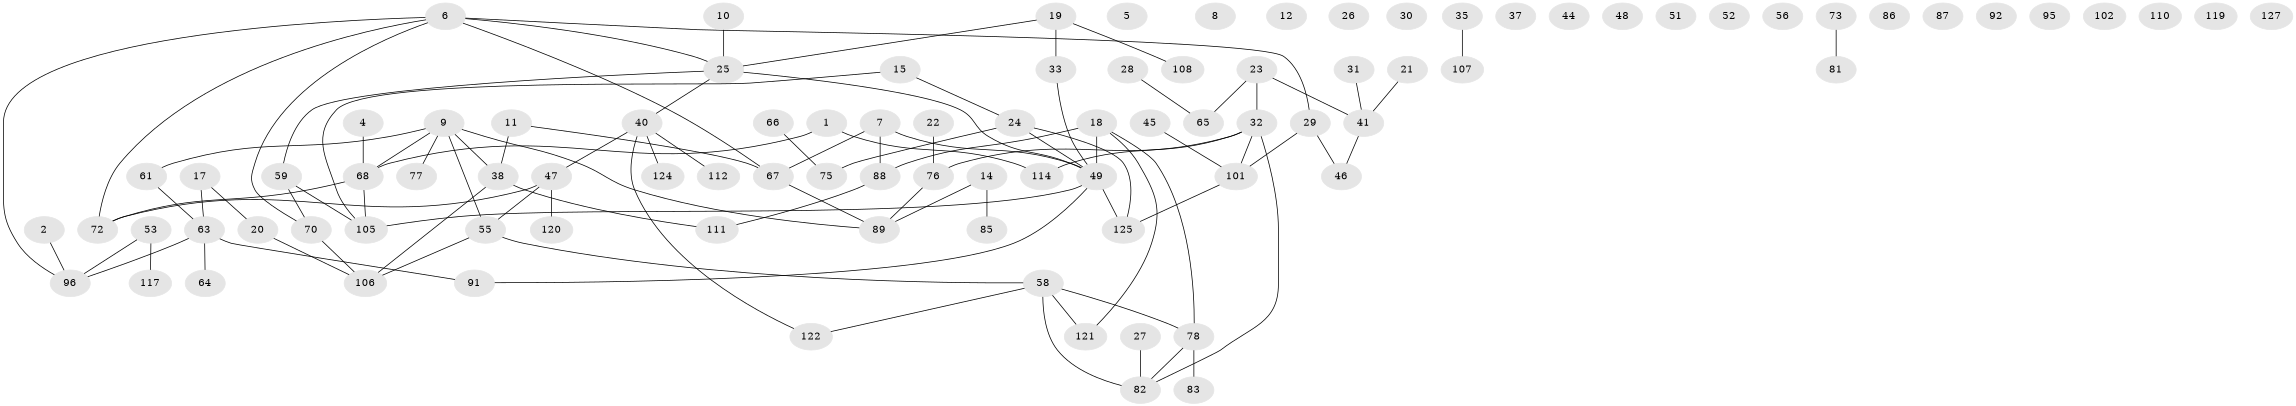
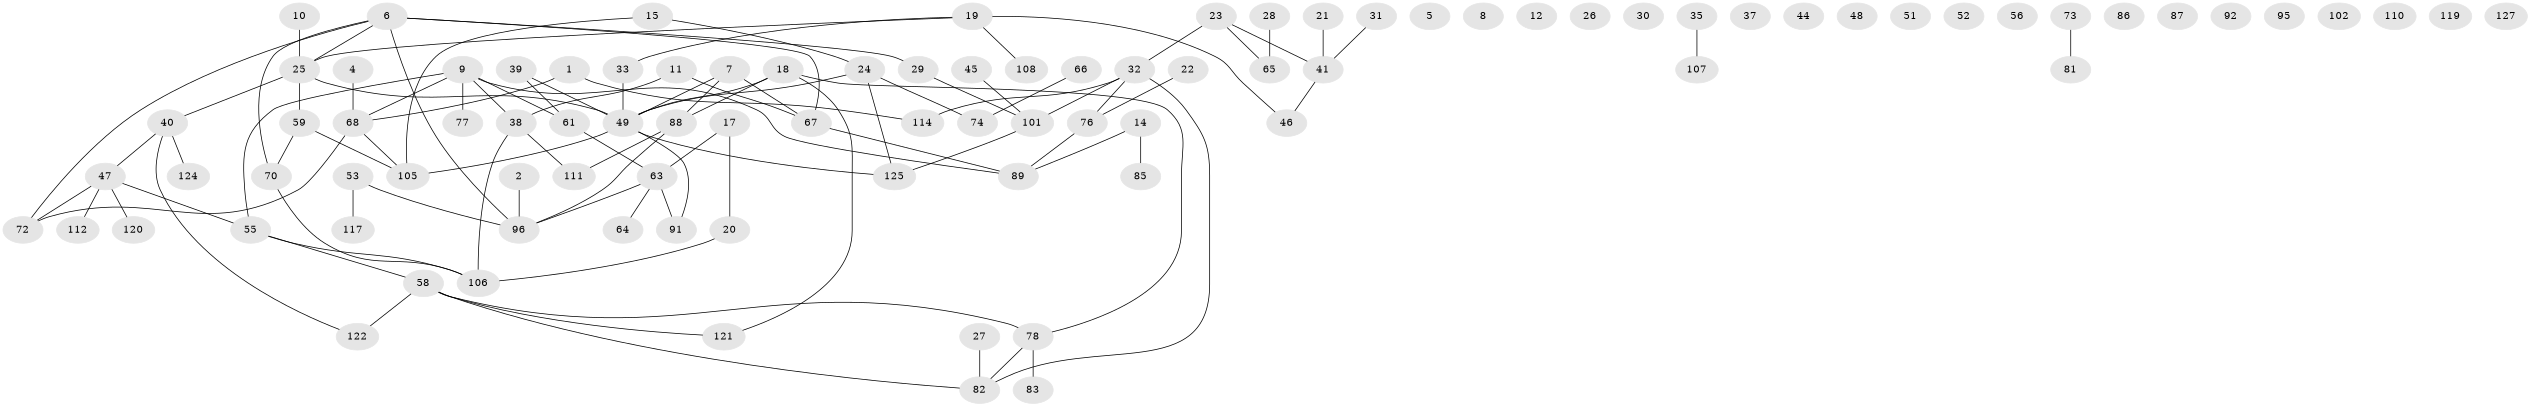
node "39": added
edge "40" -- "112": now "47" -- "112"
edge "29" -- "46": now "19" -- "46"
node "75": label "75" -> "74"
edge "88" -- "96": added
